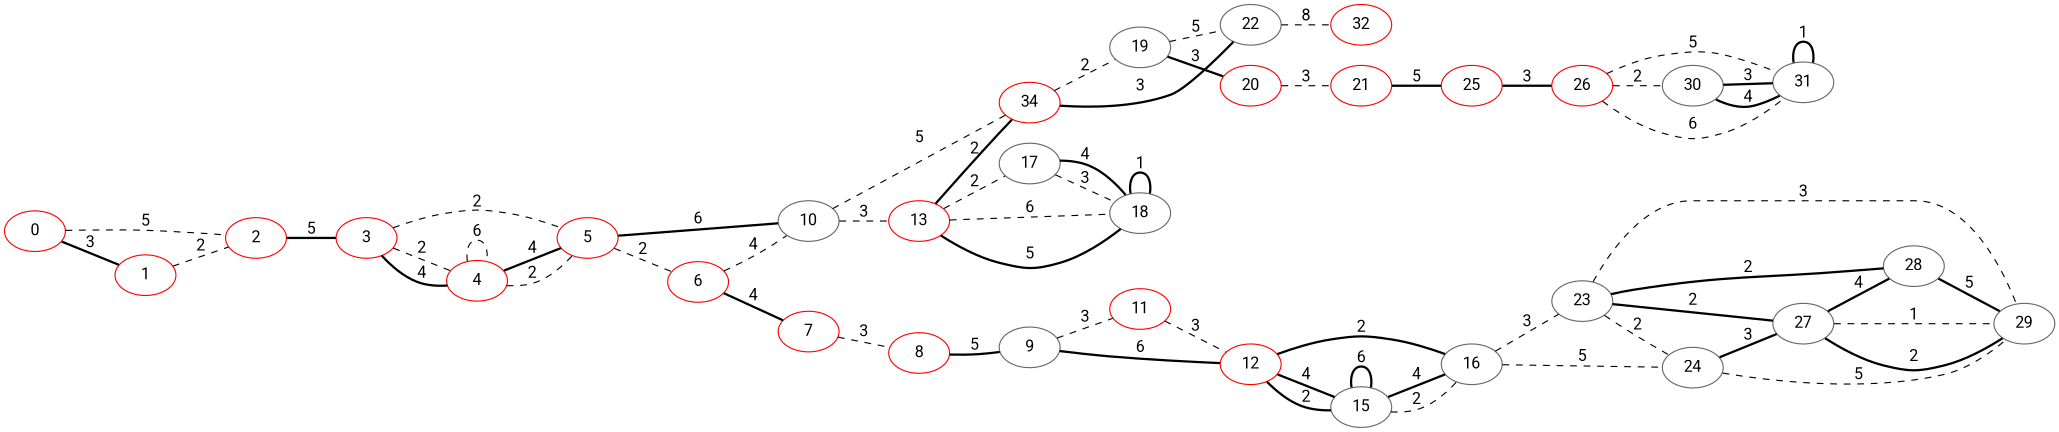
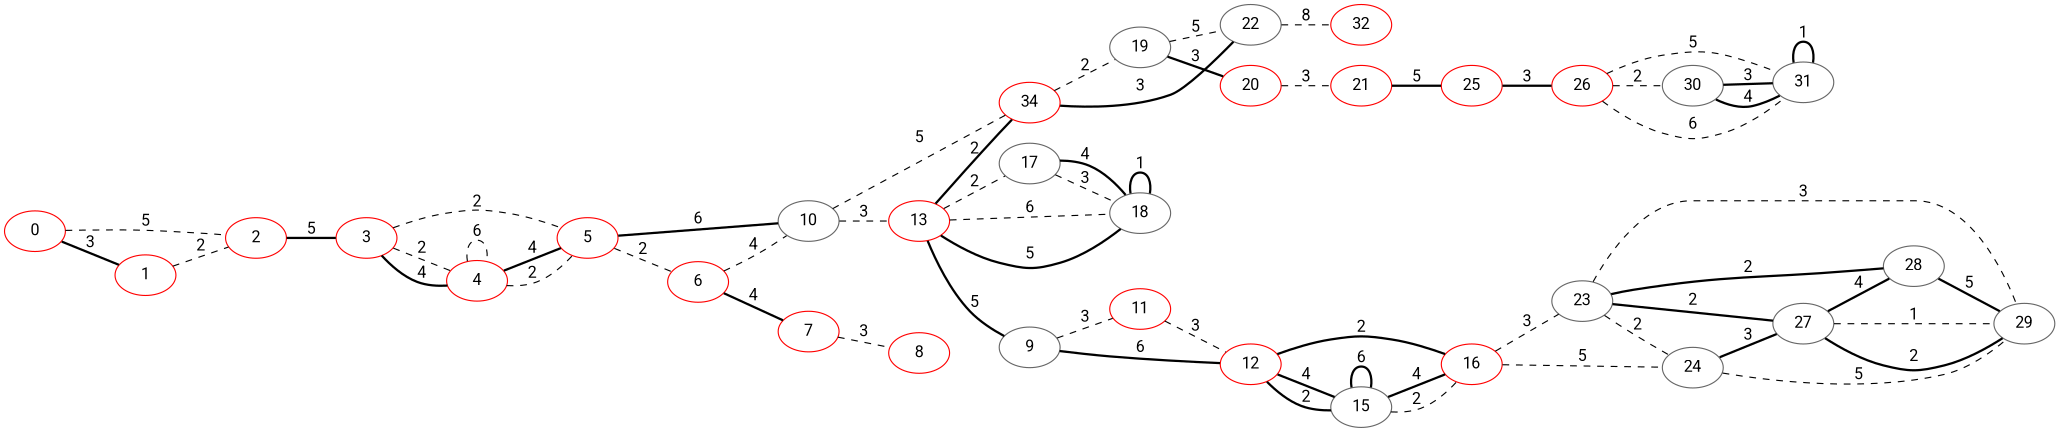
edge "9" -- "8": now "9" -- "13"
node "16": color gray40 -> red
